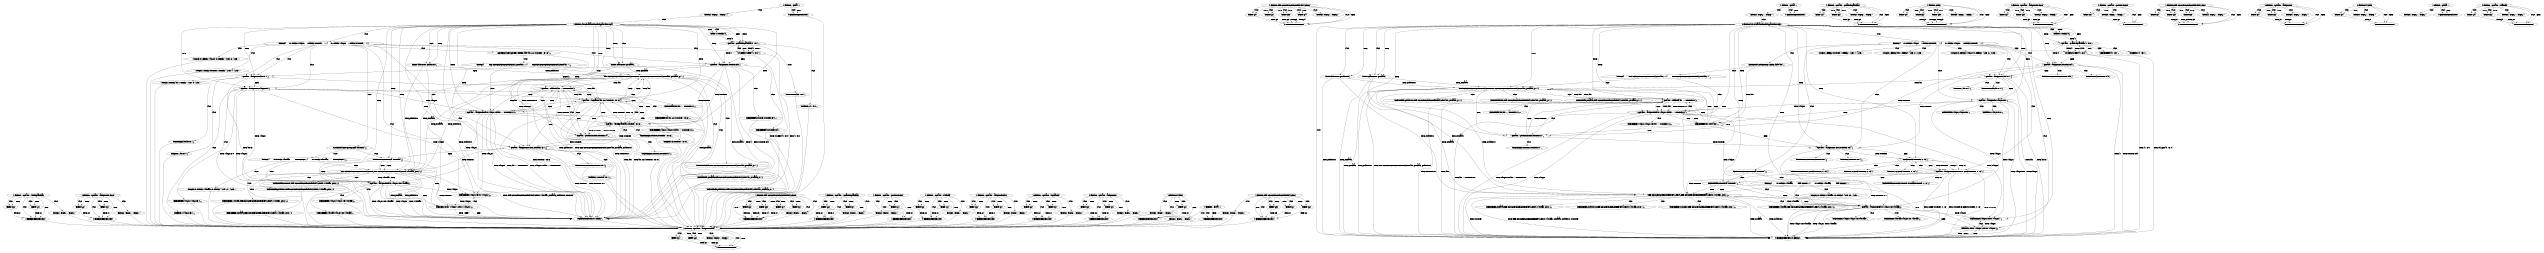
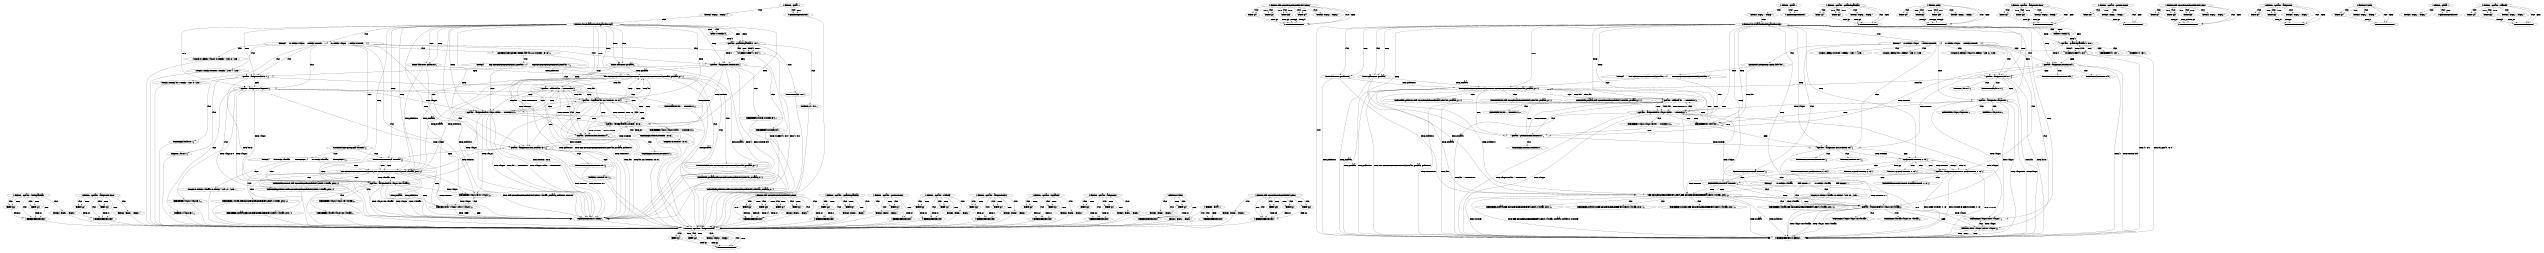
edge "(CONTROL_STRUCTURE,WHILE,while (bin && (numones <= 16)))" -> "(<operator>.logicalAnd,bin && (numones <= 16))": label "BYPASS: " -> "AST: "
node "(IDENTIFIER,bin,bin && (numones <= 16))": removed
edge "(<operator>.lessEqualsThan,numones <= 16)" -> "(LITERAL,16,numones <= 16)": label "AST: " -> "DDG: p3"
edge "(<operator>.lessEqualsThan,numones <= 16)" -> "(IDENTIFIER,numones,numones <= 16)": reversed
edge "(CLIP3,CLIP3(numones, 0, 16))" -> "(LITERAL,0,CLIP3(numones, 0, 16))": label "AST: " -> "DDG: p2"
edge "(<operator>.assignment,numones = CLIP3(numones, 0, 16))" -> "(IDENTIFIER,numones,numones = CLIP3(numones, 0, 16))": label "DDG: 16" -> "AST: "
